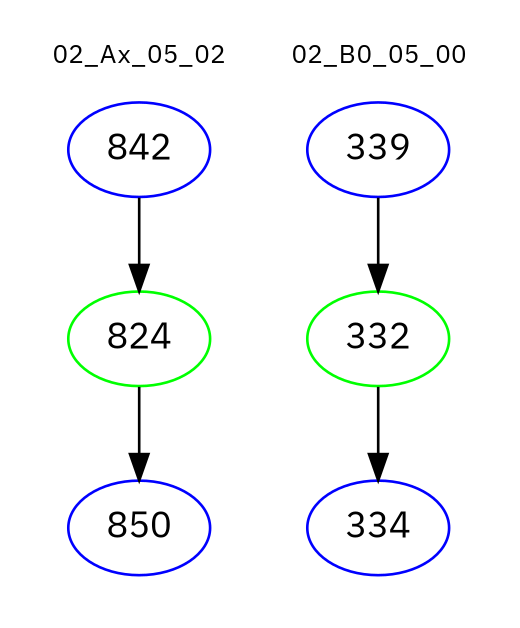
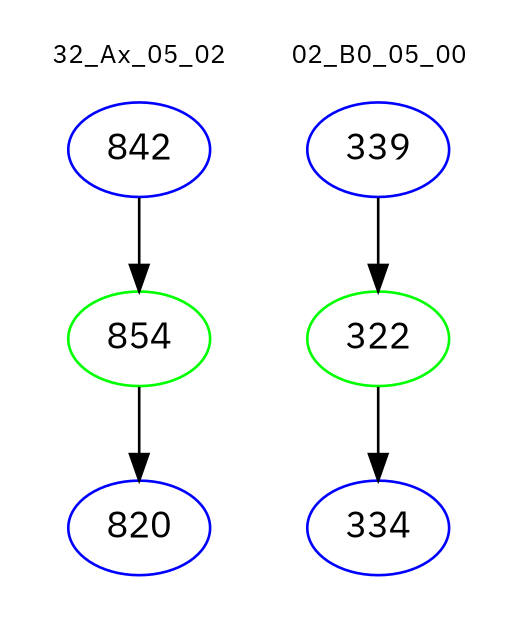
cluster "02_Ax_05_02": label "02_Ax_05_02" -> "32_Ax_05_02"
node "824": label "824" -> "854"
node "332": label "332" -> "322"
node "850": label "850" -> "820"
